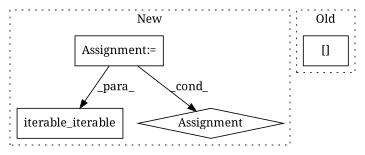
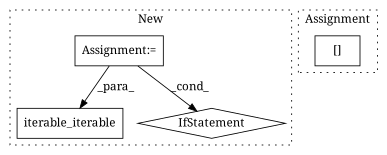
cluster "Old": label "Old" -> "Assignment"
node "Assignment": label "Assignment" -> "IfStatement"
